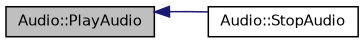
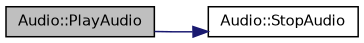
edge "Audio::StopAudio" -> "Audio::PlayAudio": reversed
